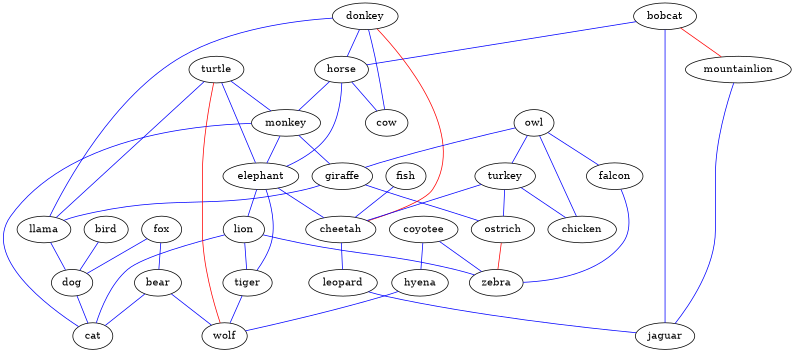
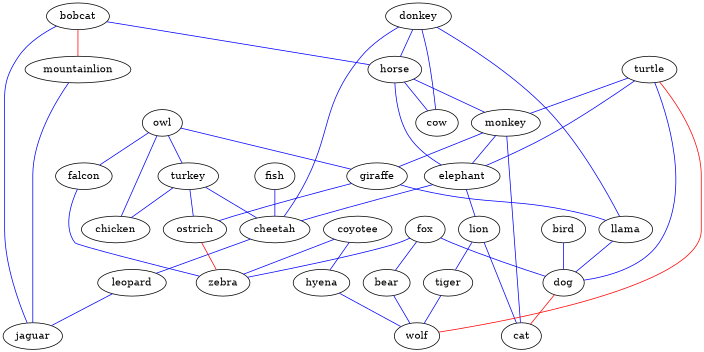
edge "donkey" -- "cheetah": color red -> blue
edge "turtle" -- "llama": now "turtle" -- "dog"
edge "elephant" -- "tiger": removed
edge "lion" -- "zebra": now "fox" -- "zebra"
edge "dog" -- "cat": color blue -> red
edge "bear" -- "cat": removed
